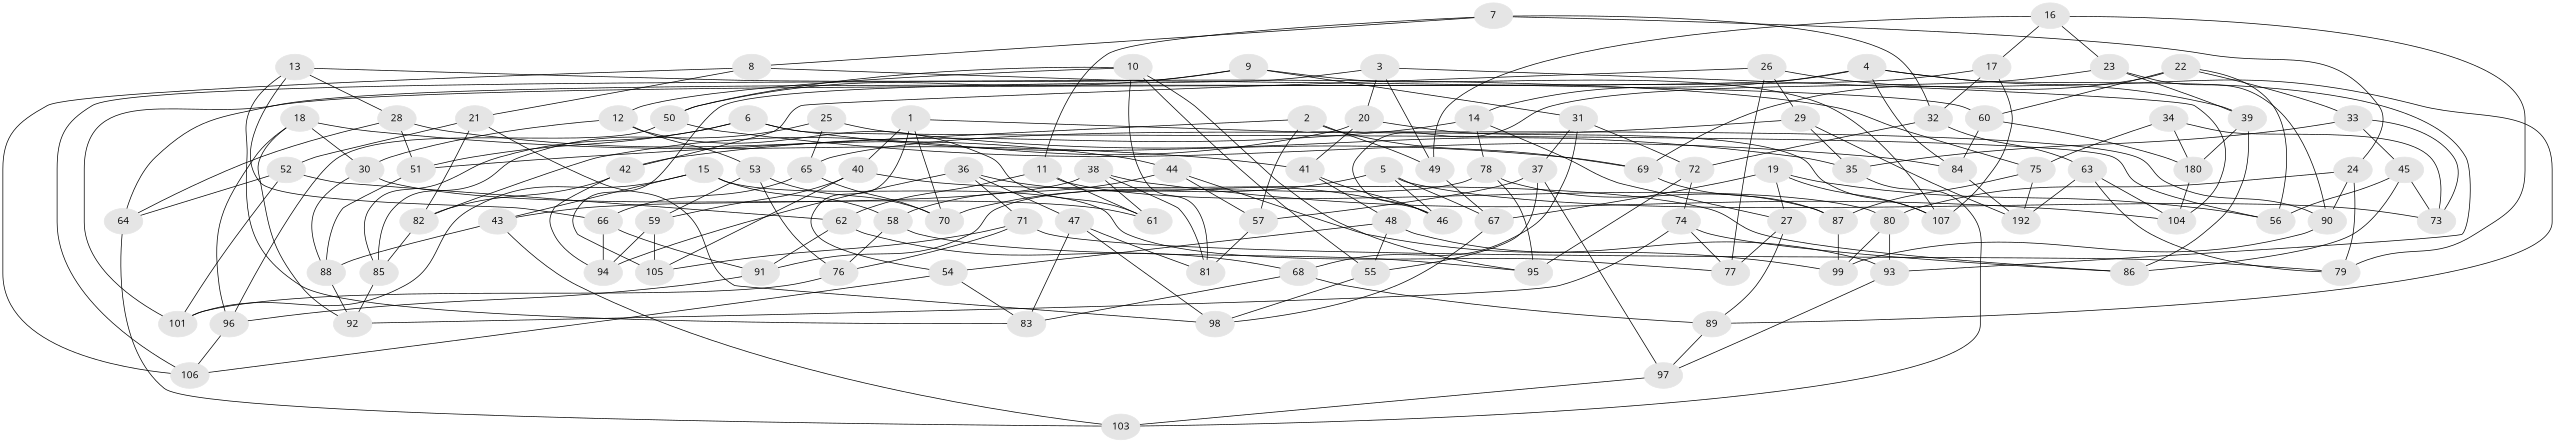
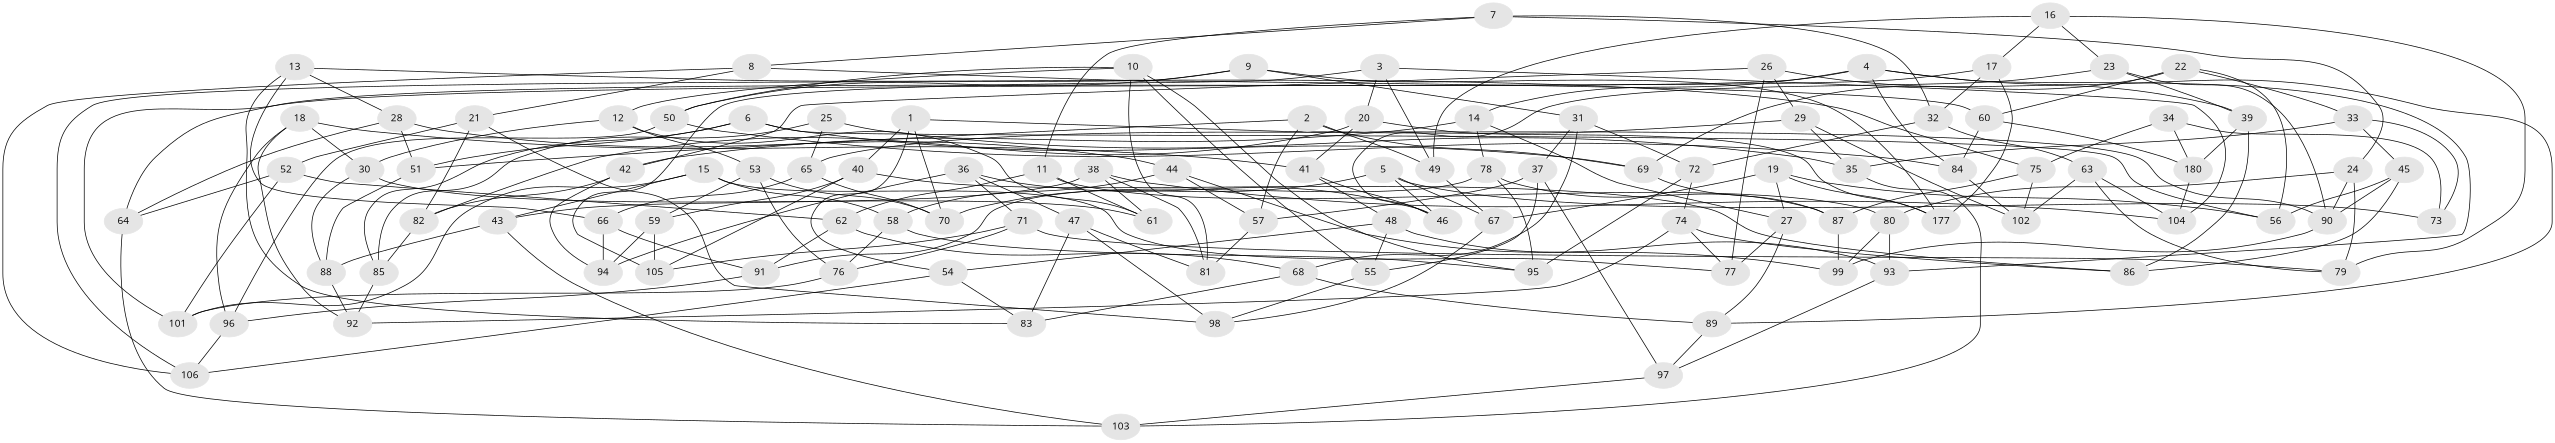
edge "45" -- "73": now "45" -- "90"
node "107": label "107" -> "177"
node "192": label "192" -> "102"
